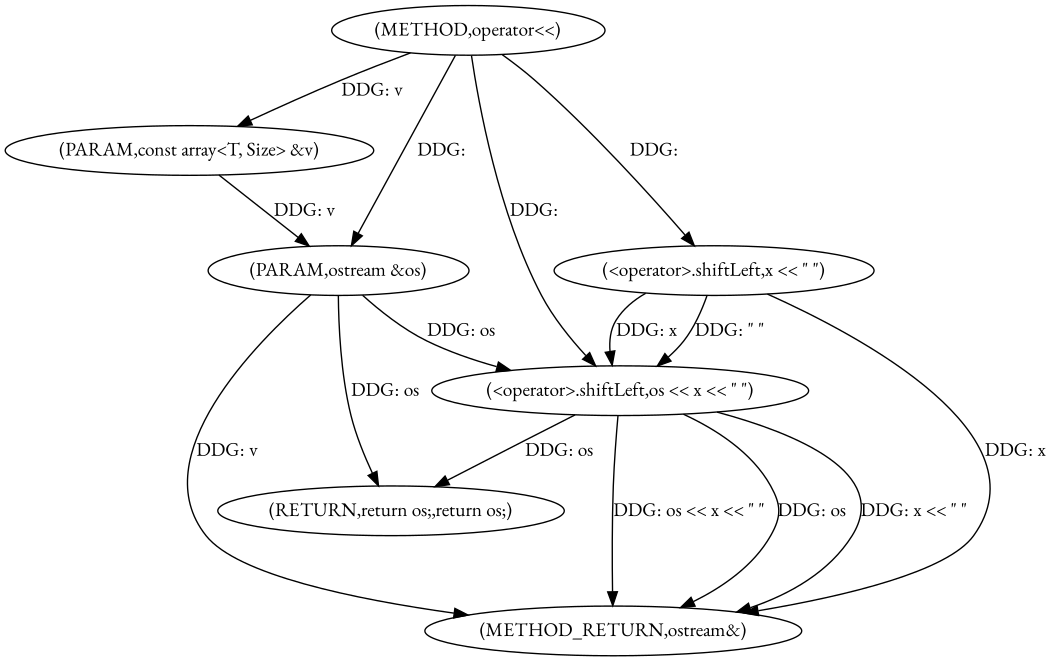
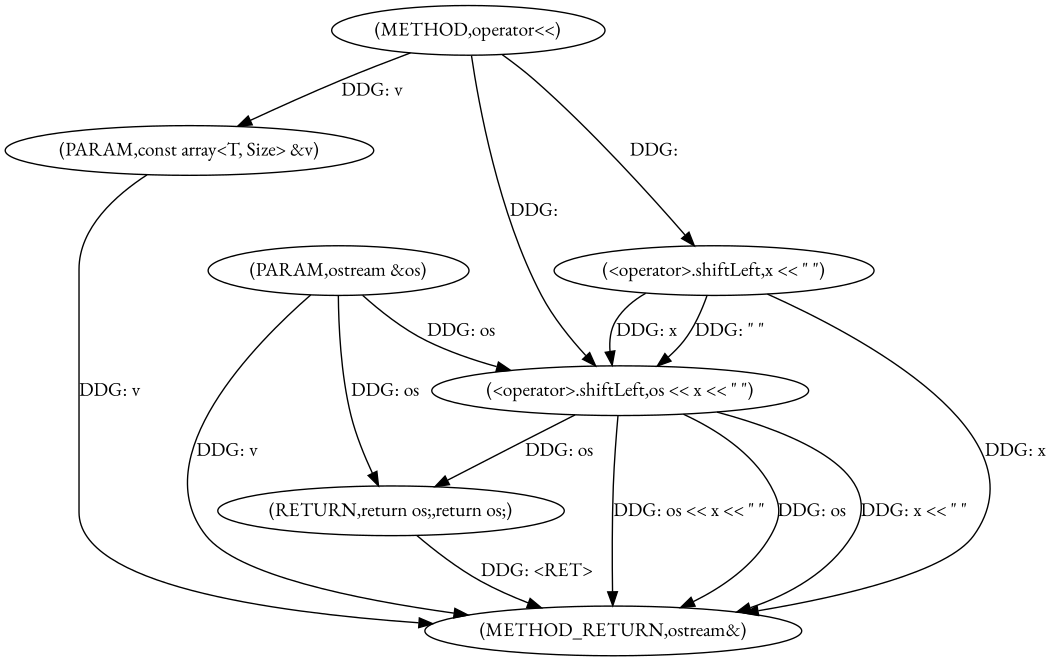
edge "(METHOD,operator<<)" -> "(PARAM,ostream &os)": removed, label "DDG:"
edge "(PARAM,const array<T, Size> &v)" -> "(PARAM,ostream &os)": now "(PARAM,const array<T, Size> &v)" -> "(METHOD_RETURN,ostream&)"
edge "(RETURN,return os;,return os;)" -> "(METHOD_RETURN,ostream&)": added, label "DDG: <RET>"
